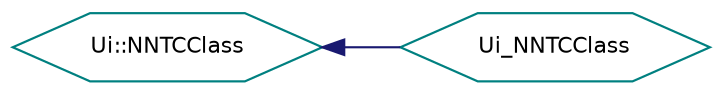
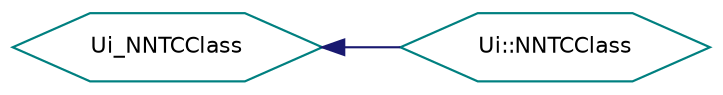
edge "Ui_NNTCClass" -> "Ui::NNTCClass": reversed
